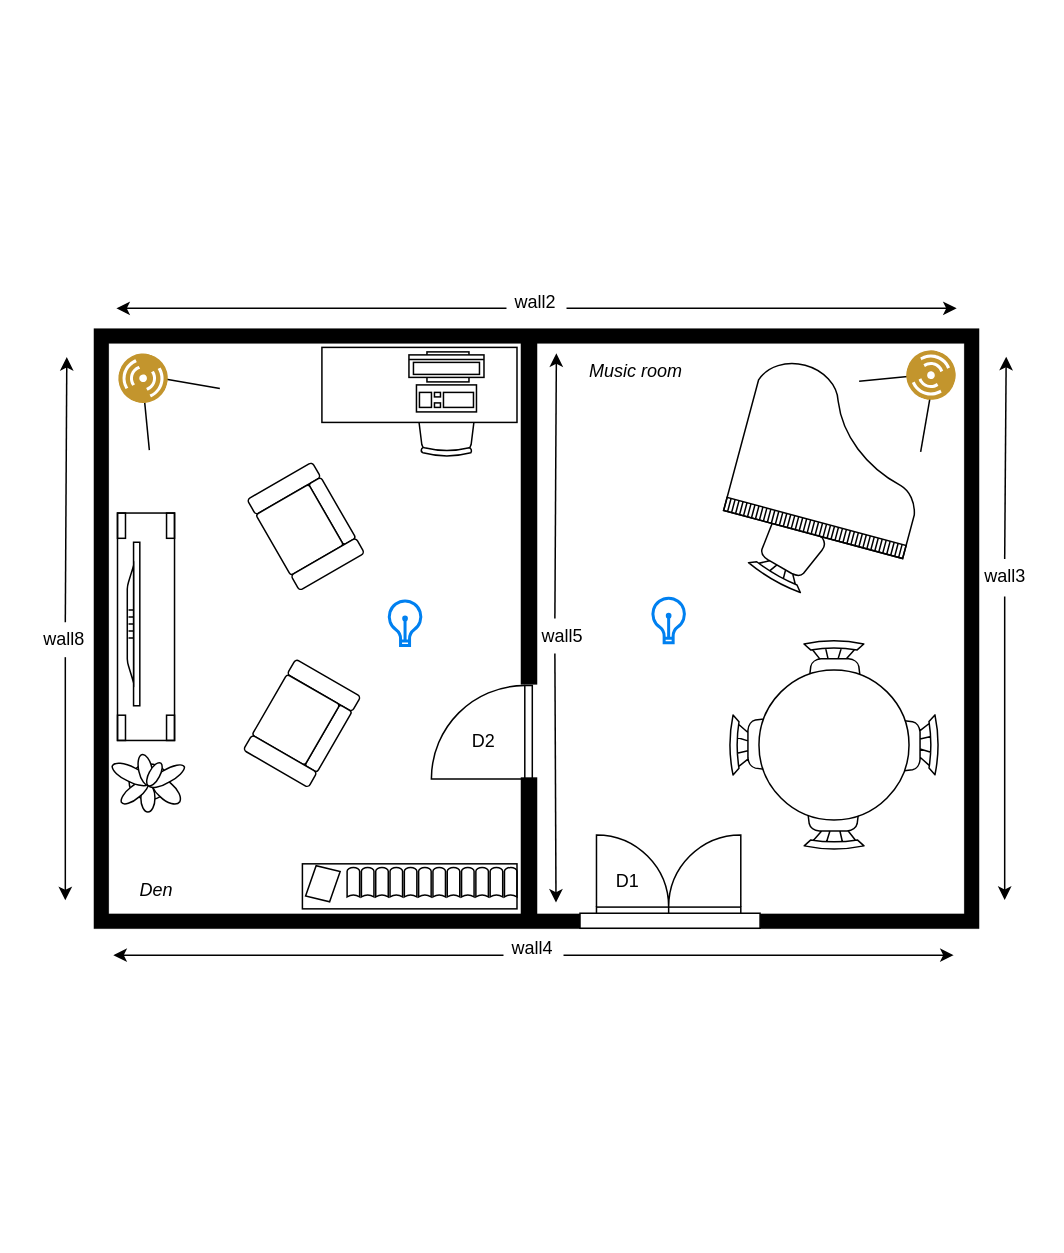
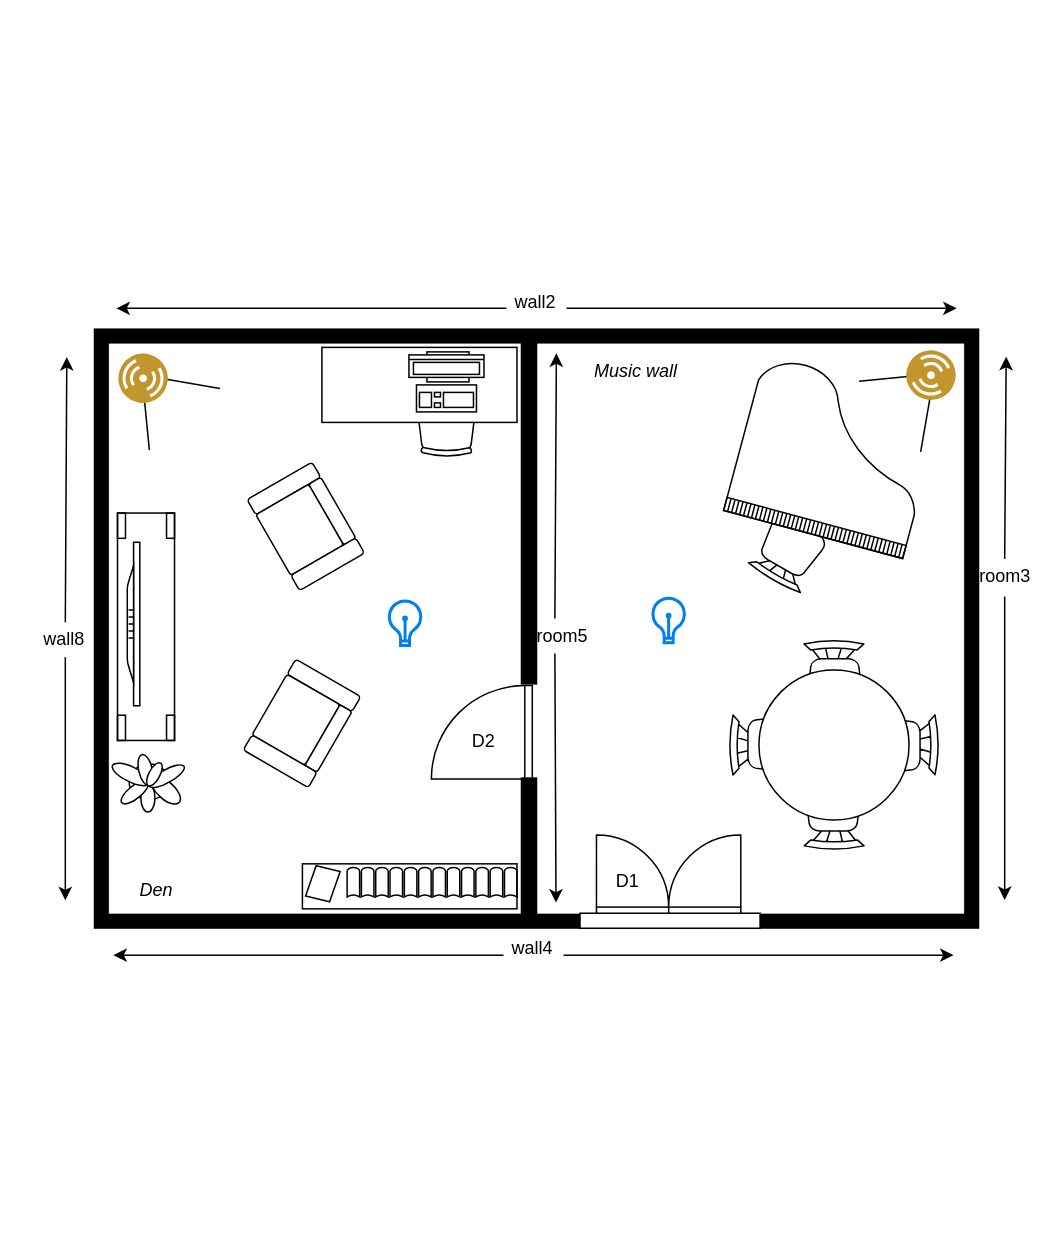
node "Music room": label "Music room" -> "Music wall"
node "wall3": label "wall3" -> "room3"
node "wall5": label "wall5" -> "room5"
